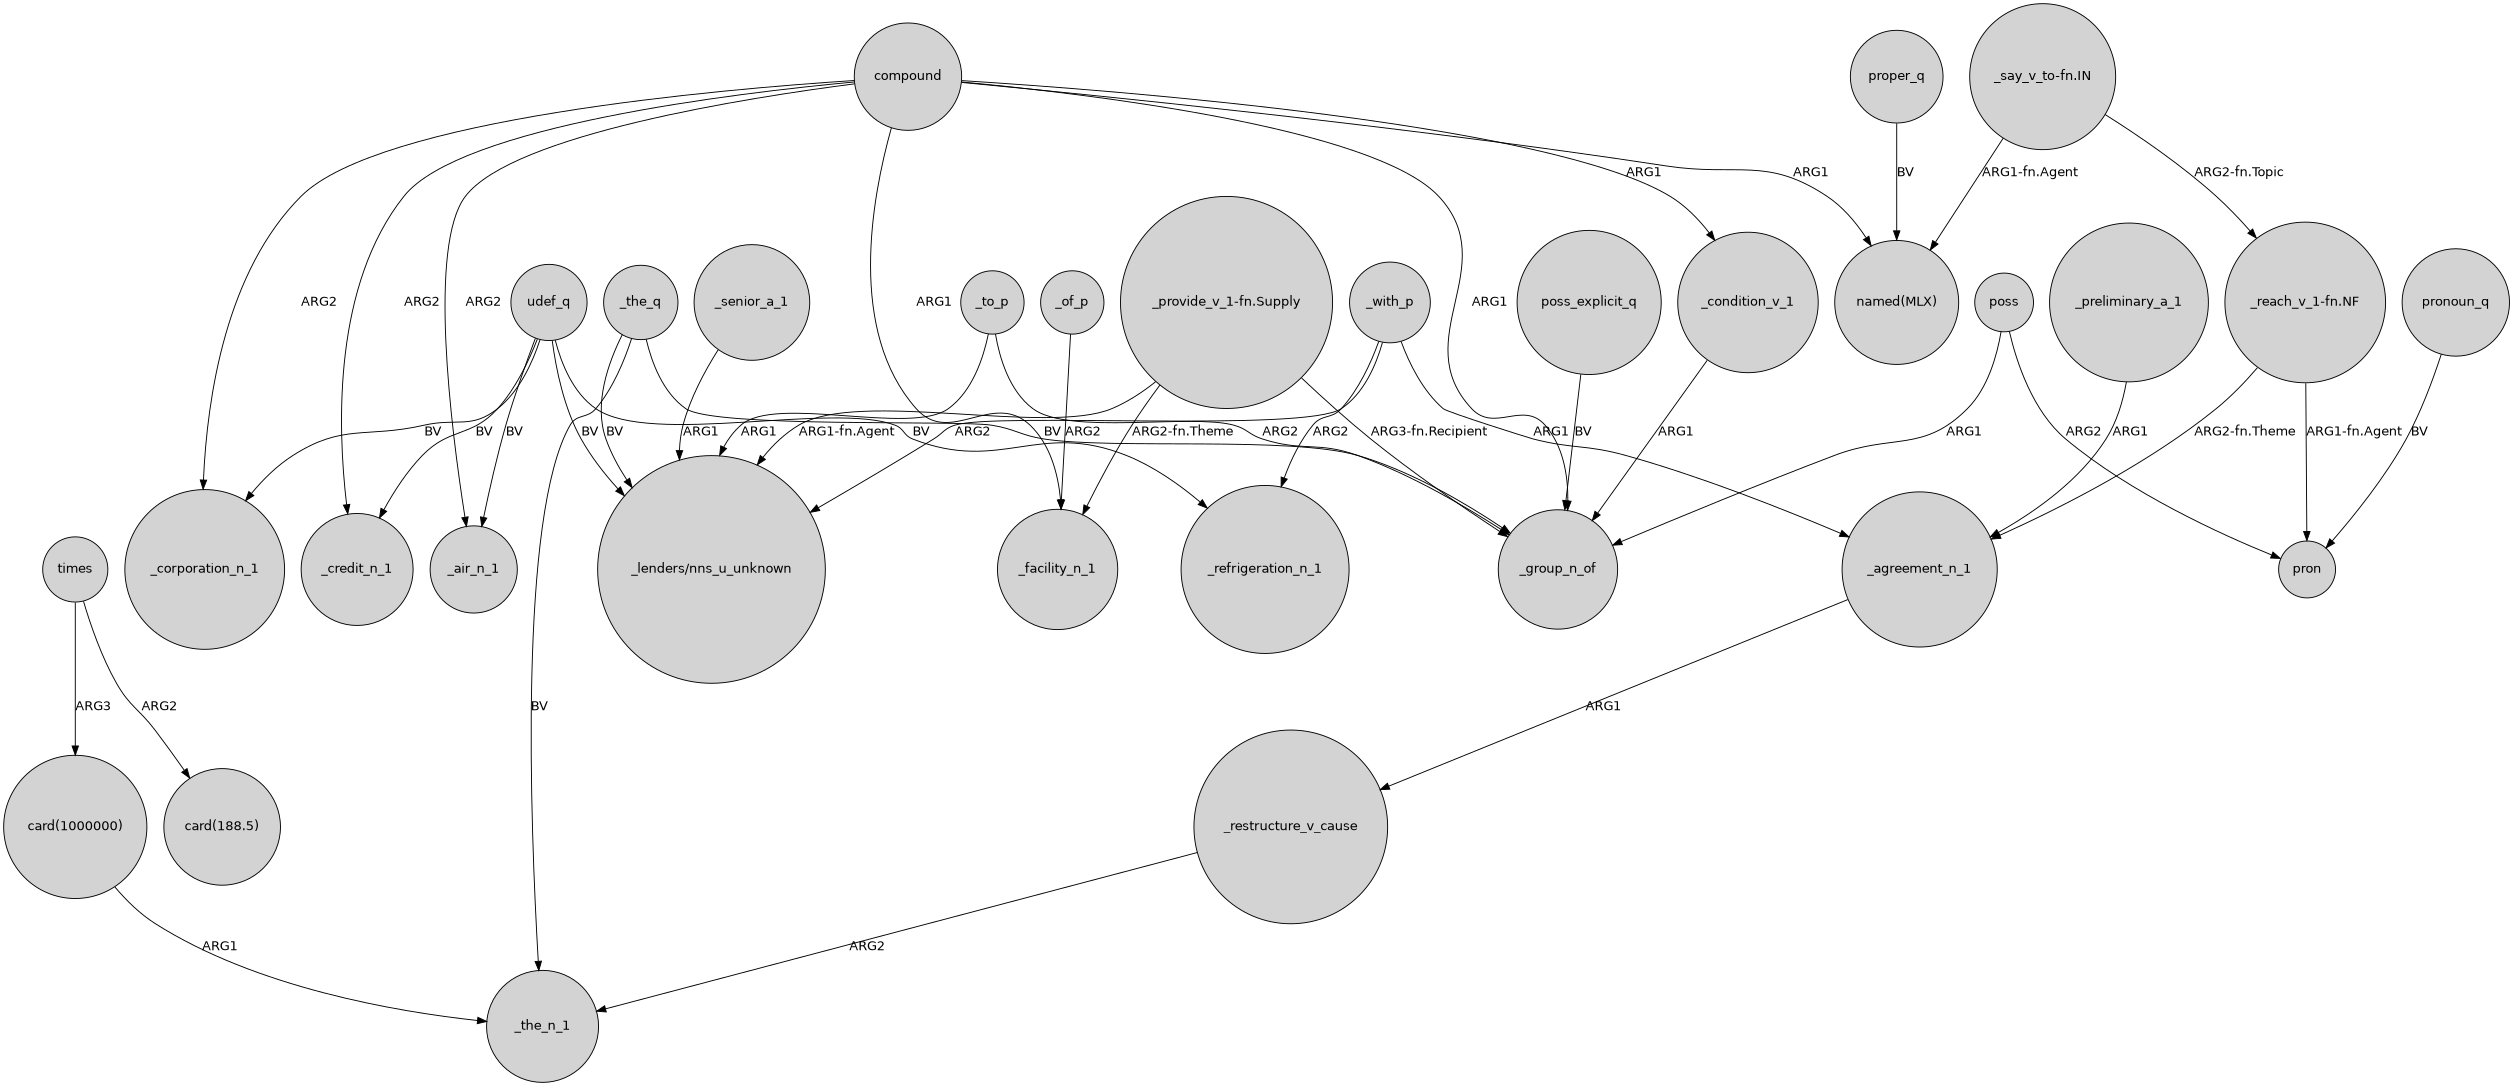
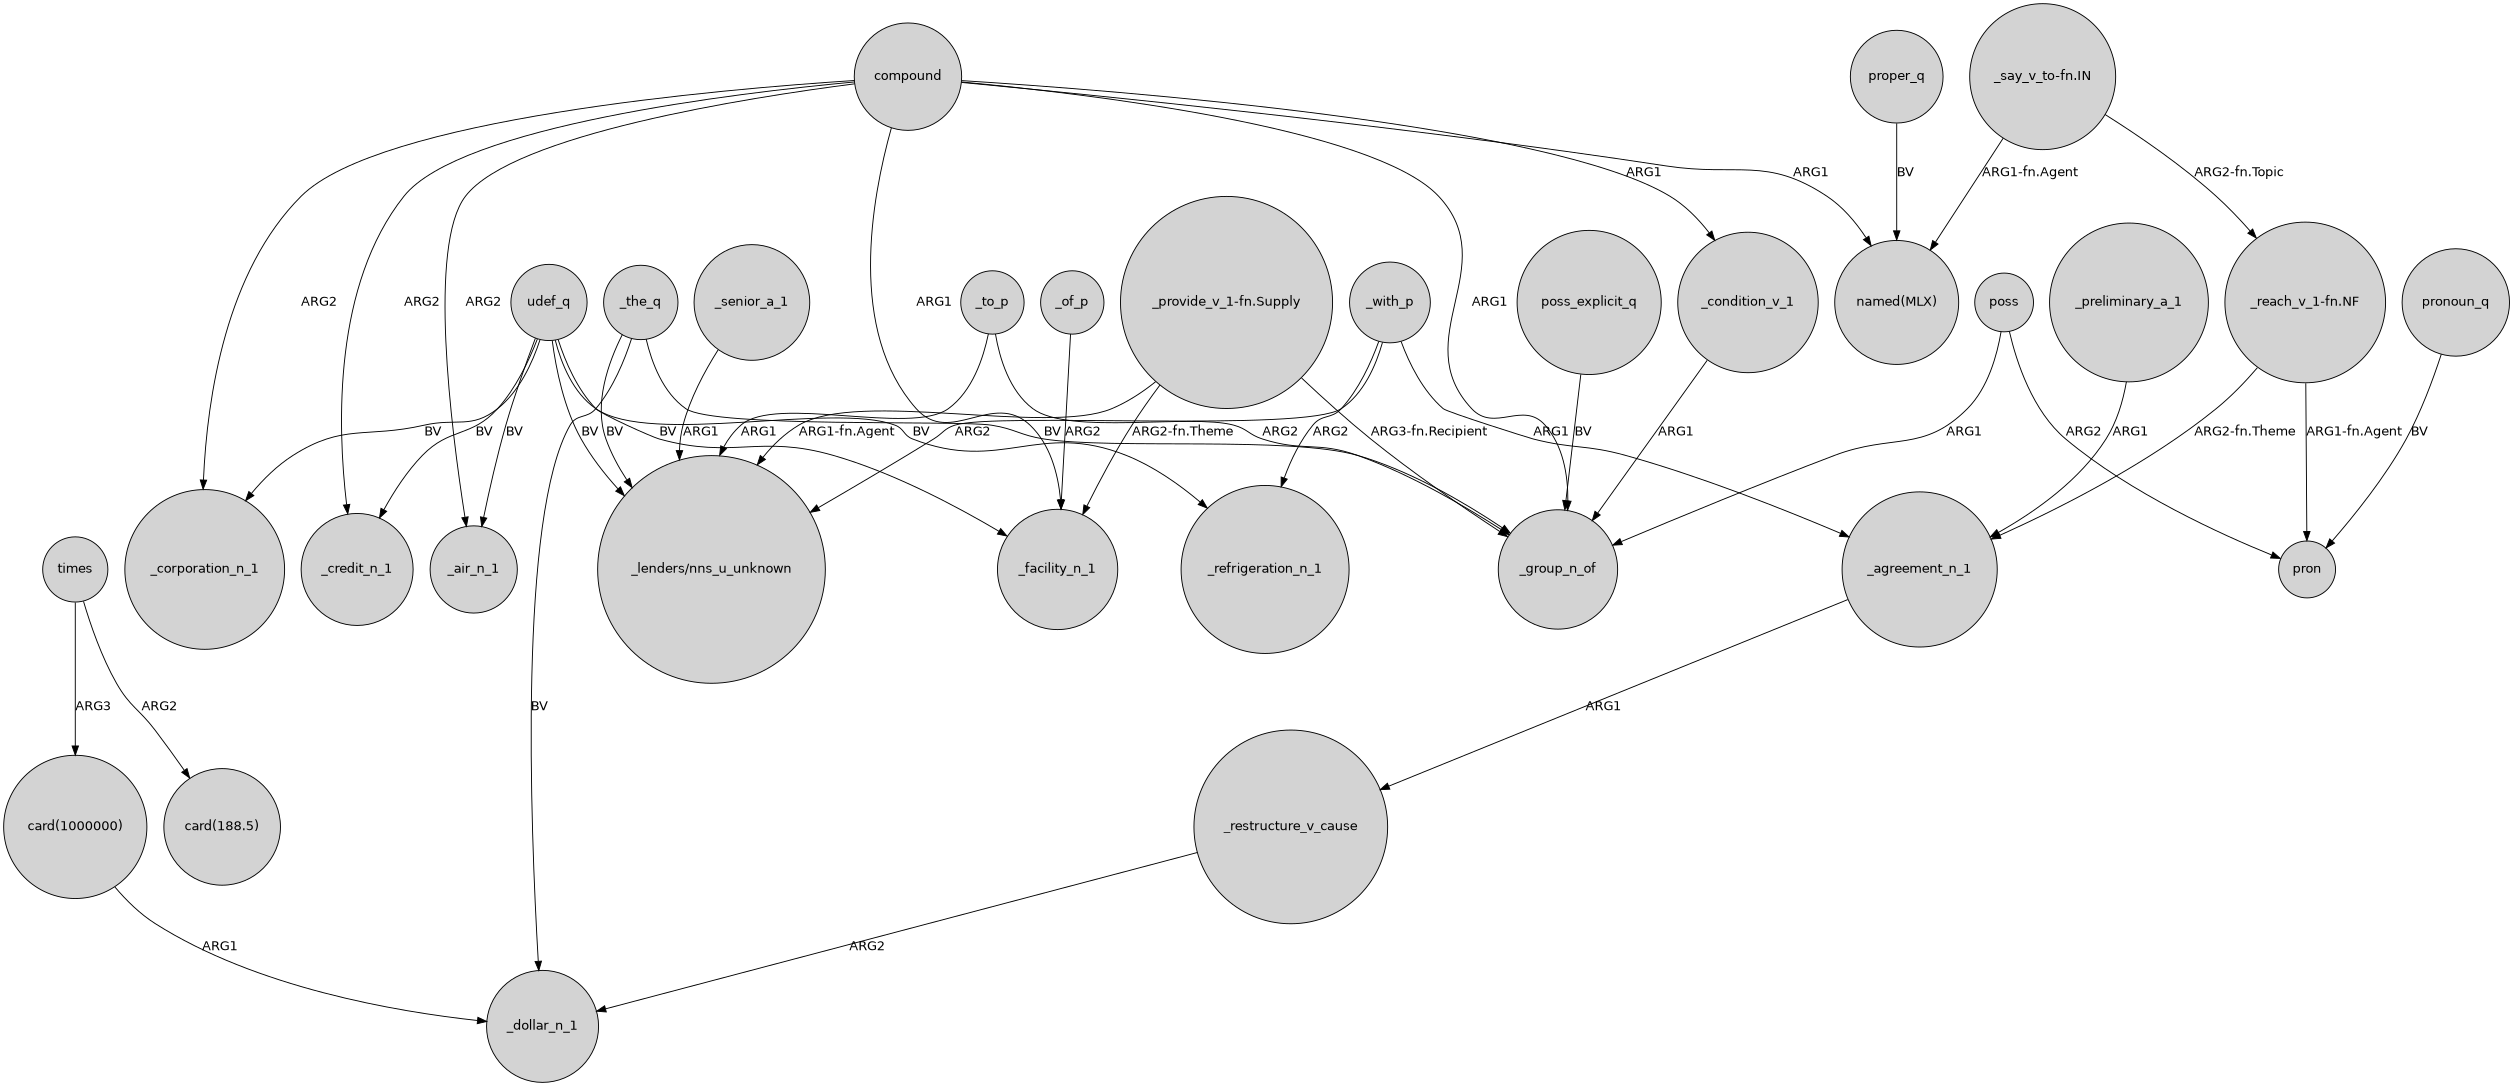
edge "udef_q" -> "_facility_n_1": added, label "BV"
node "_the_n_1": label "_the_n_1" -> "_dollar_n_1"
